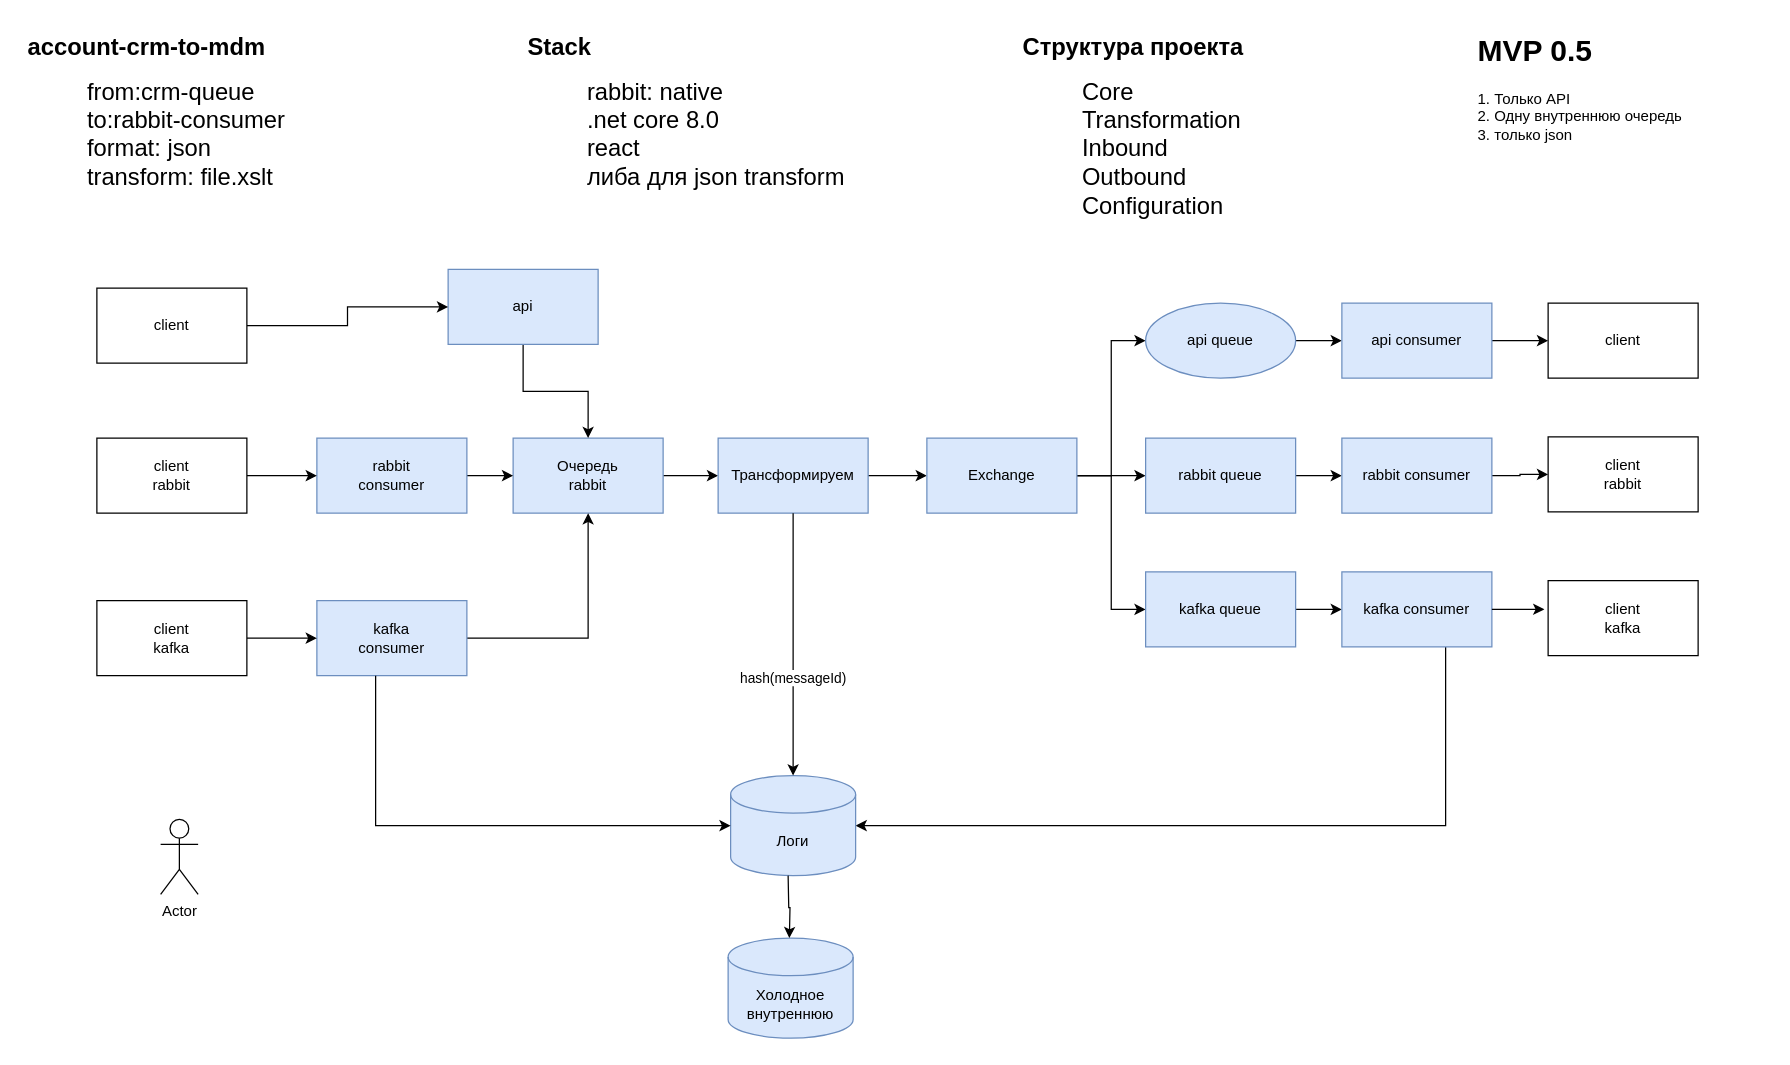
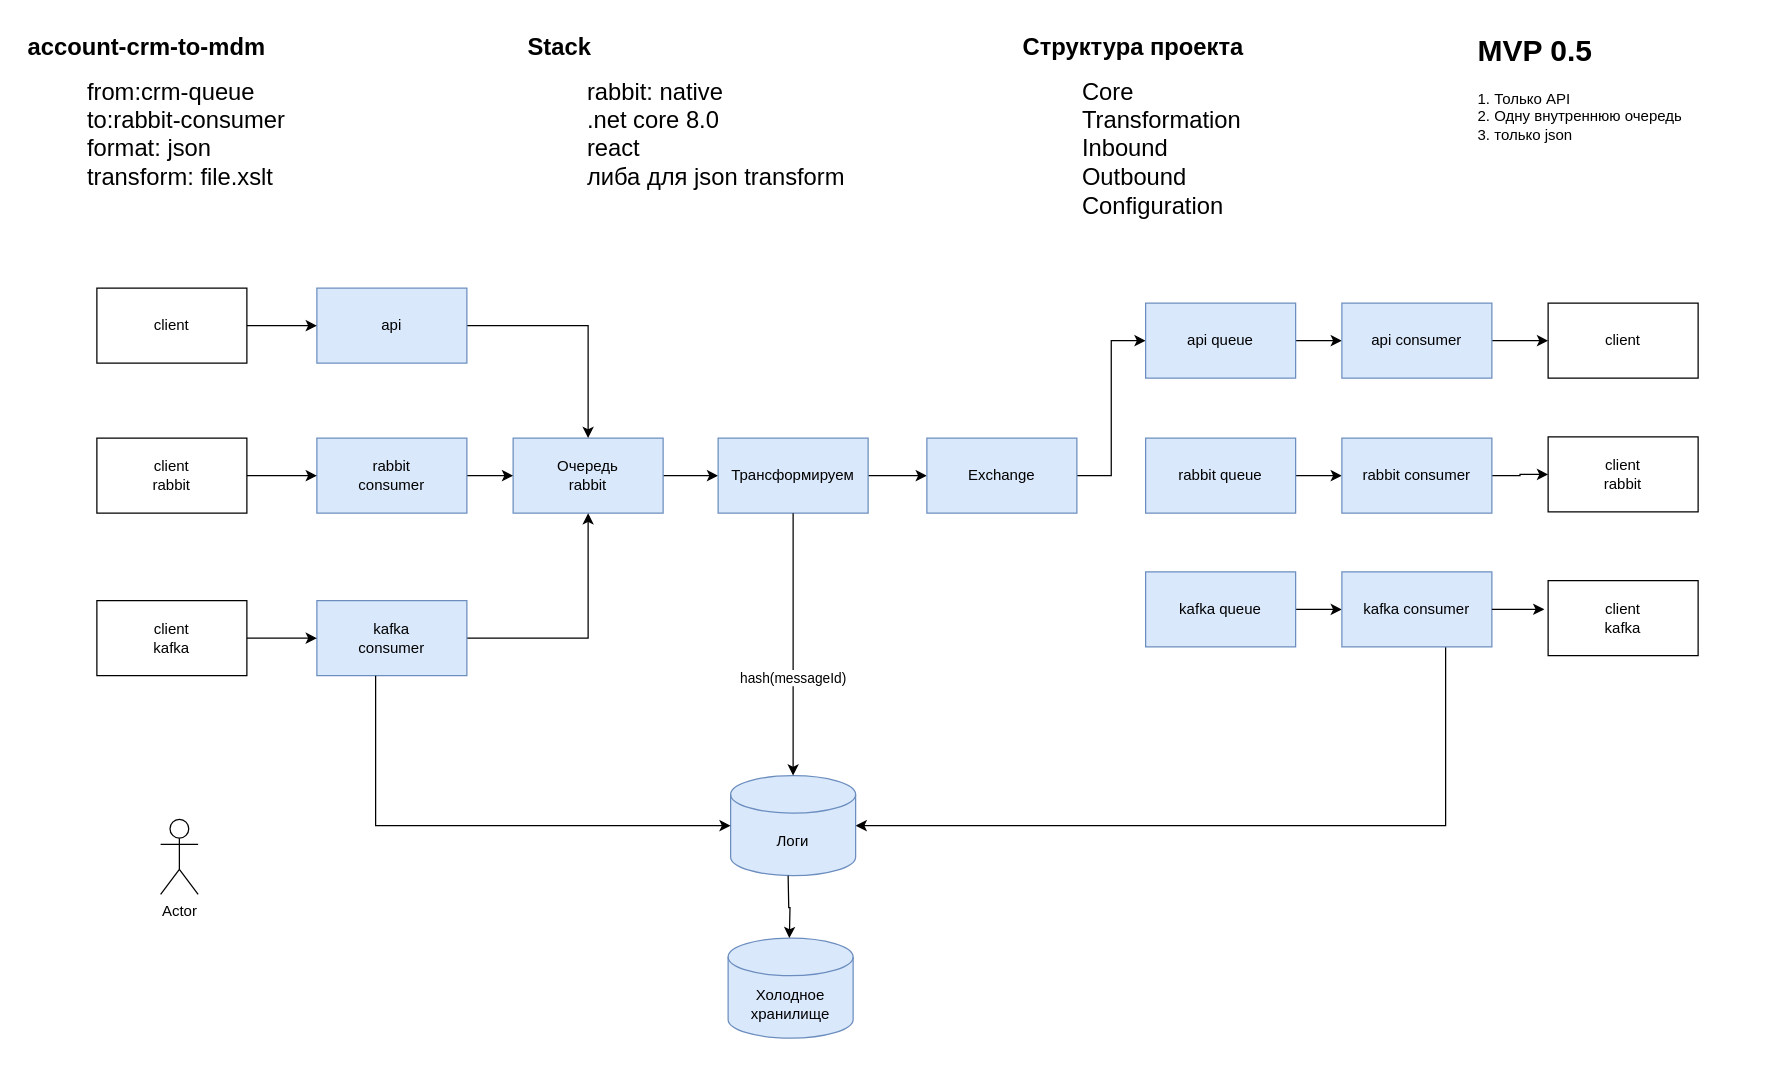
node "api": moved (523, 307) -> (392, 326)
node "api queue": shape ellipse -> rectangle
edge "Exchange" -> "rabbit queue": removed
edge "Exchange" -> "kafka queue": removed
node "Холодное внутреннюю": label "Холодное внутреннюю" -> "Холодное хранилище"
